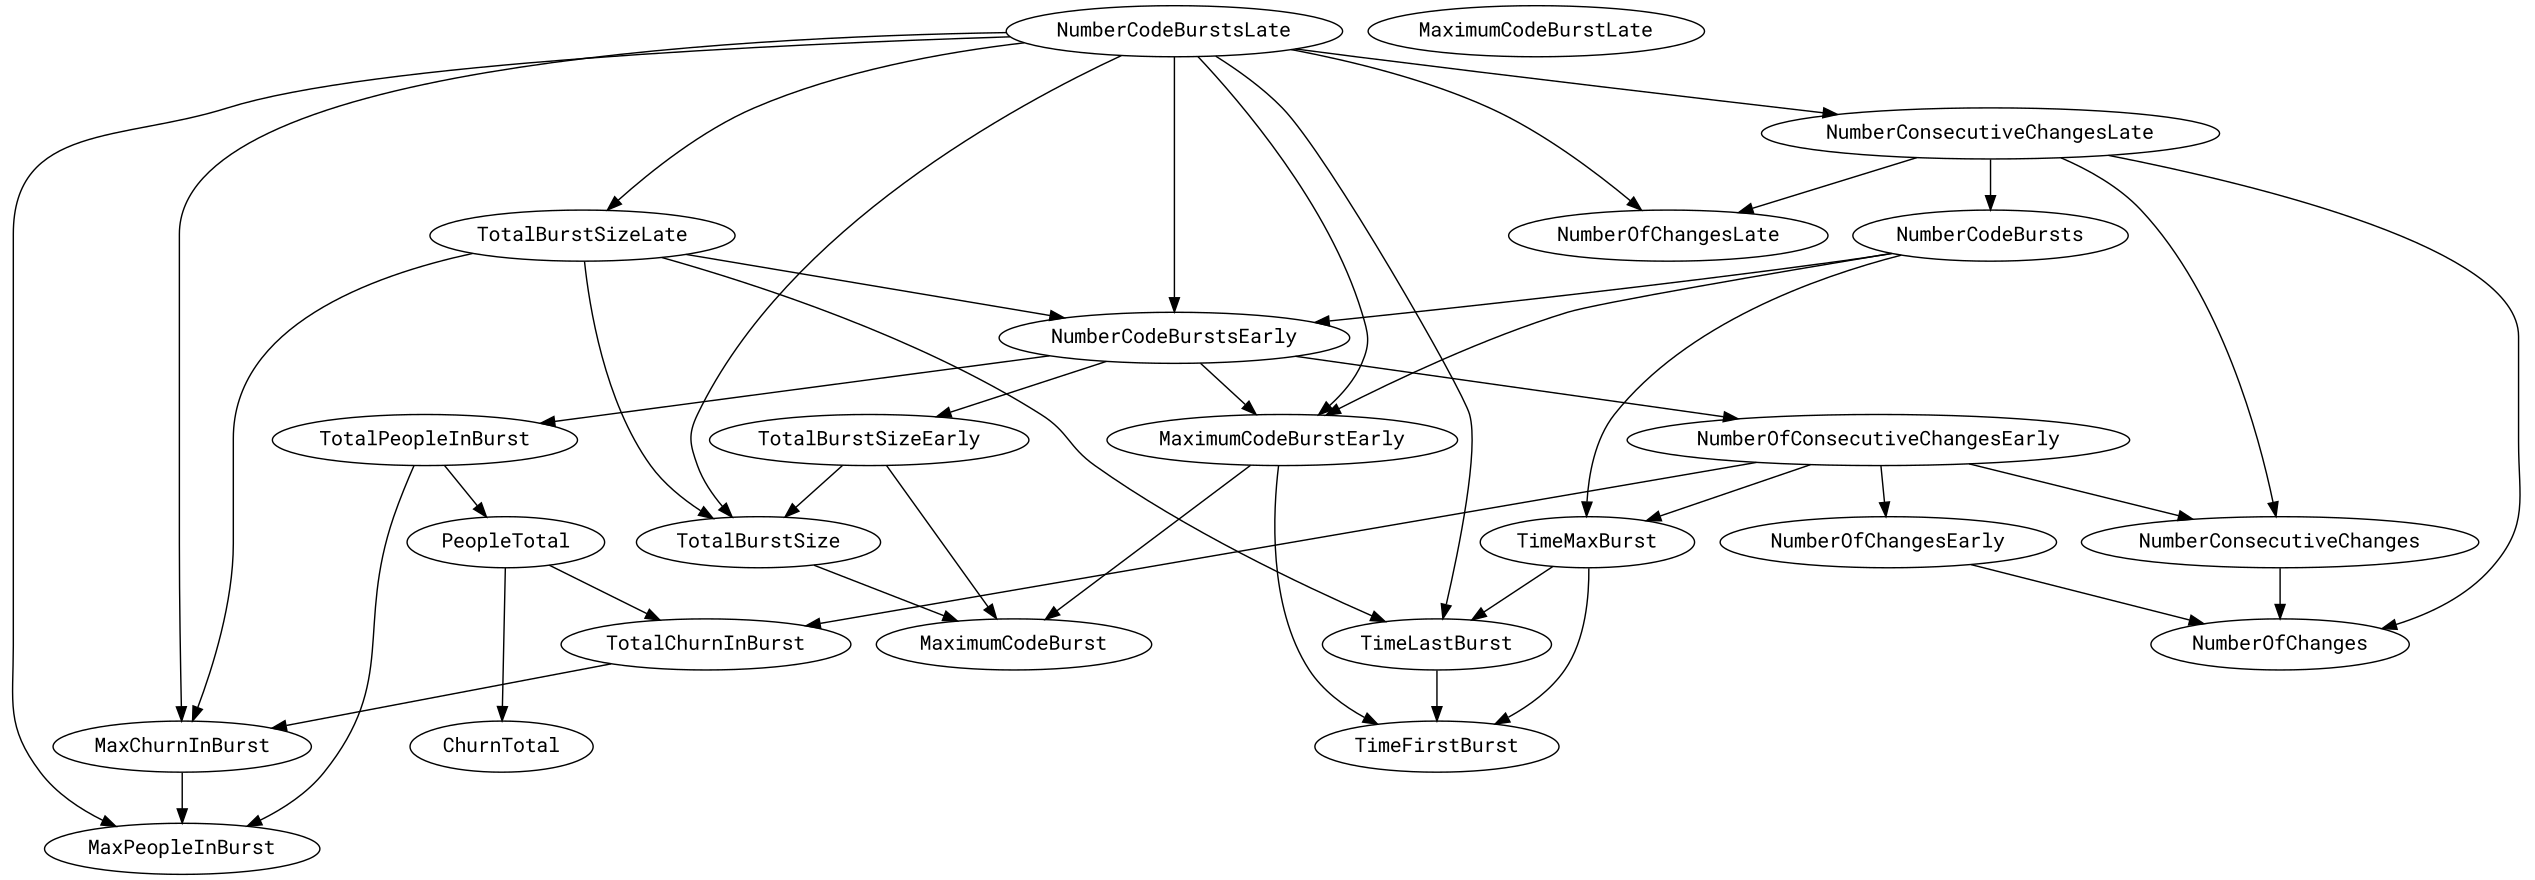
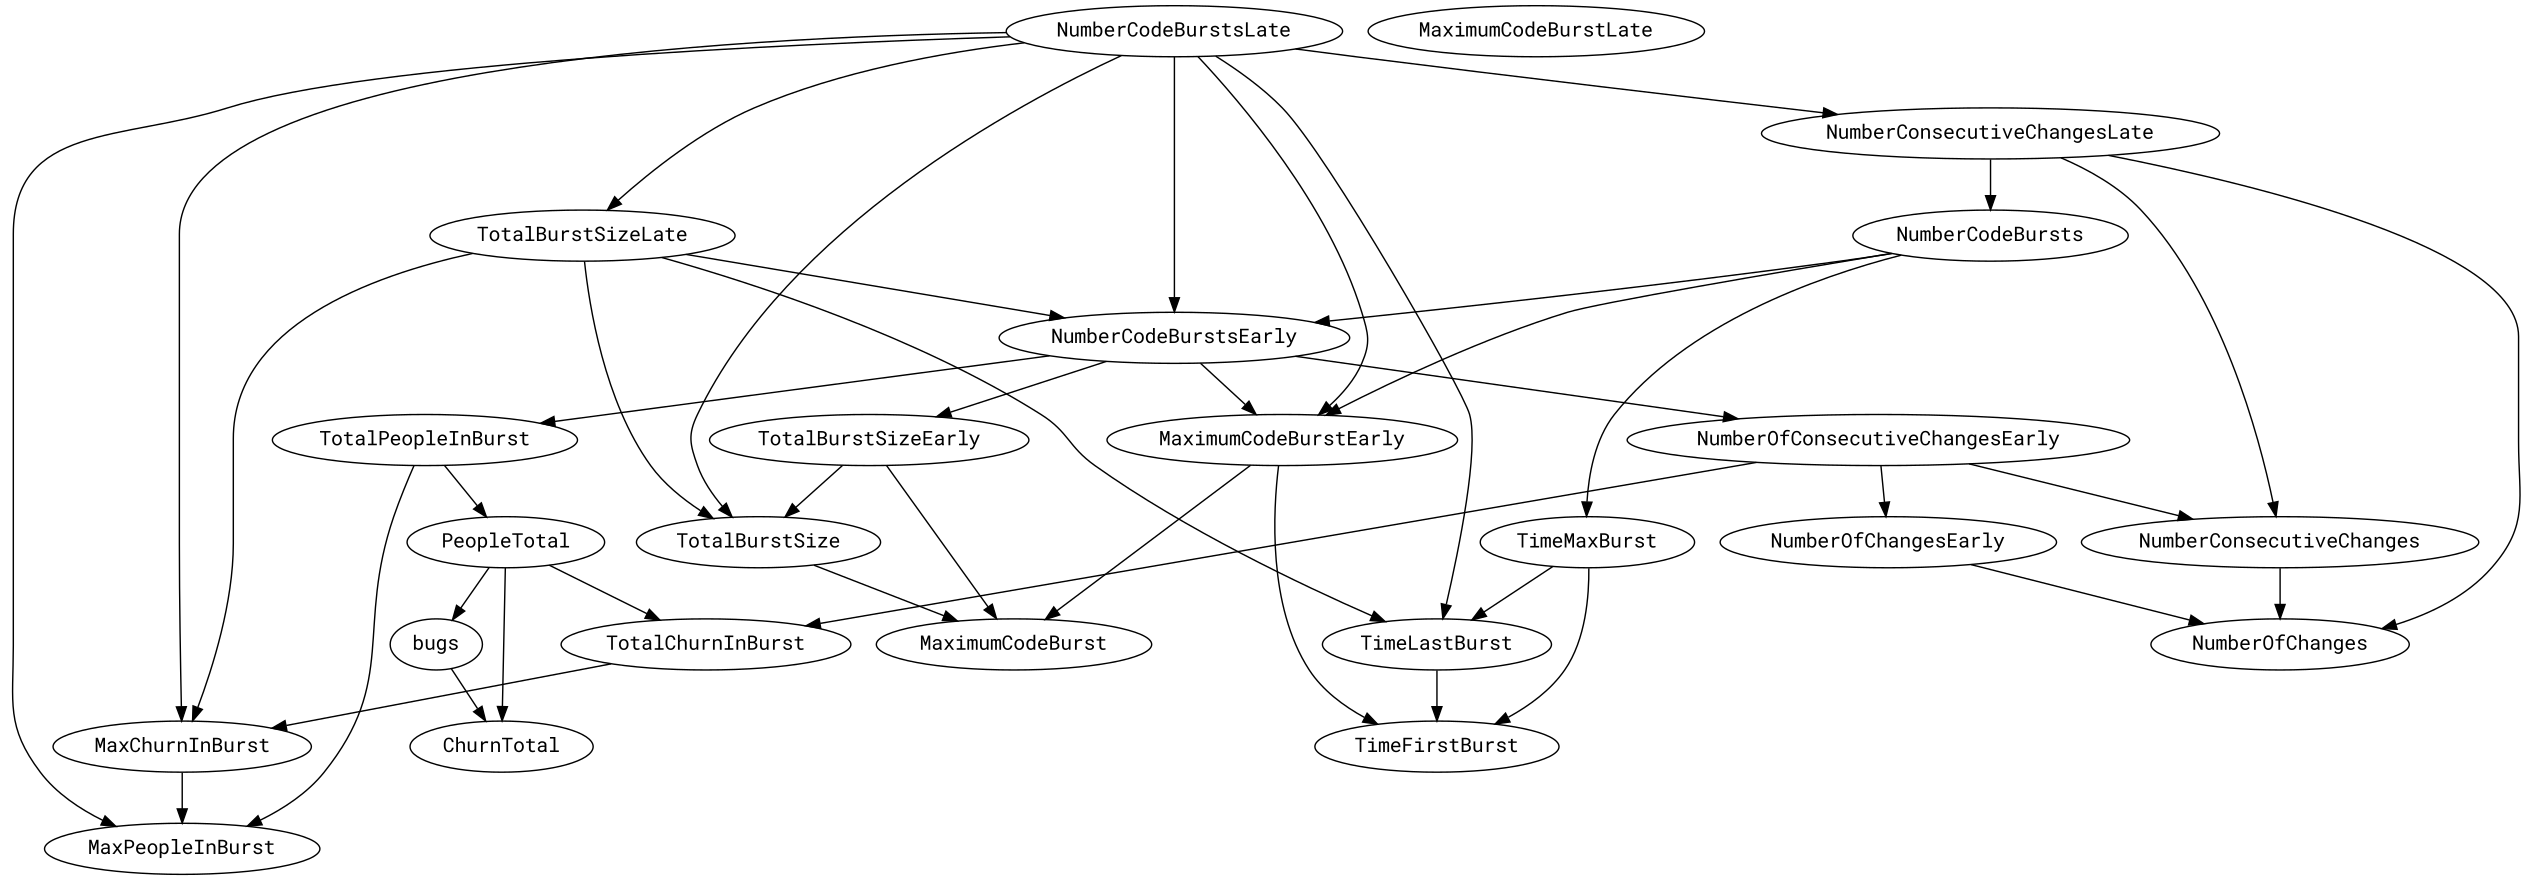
node "NumberOfChangesLate": removed
edge "NumberOfConsecutiveChangesEarly" -> "TimeMaxBurst": removed
node "bugs": added
